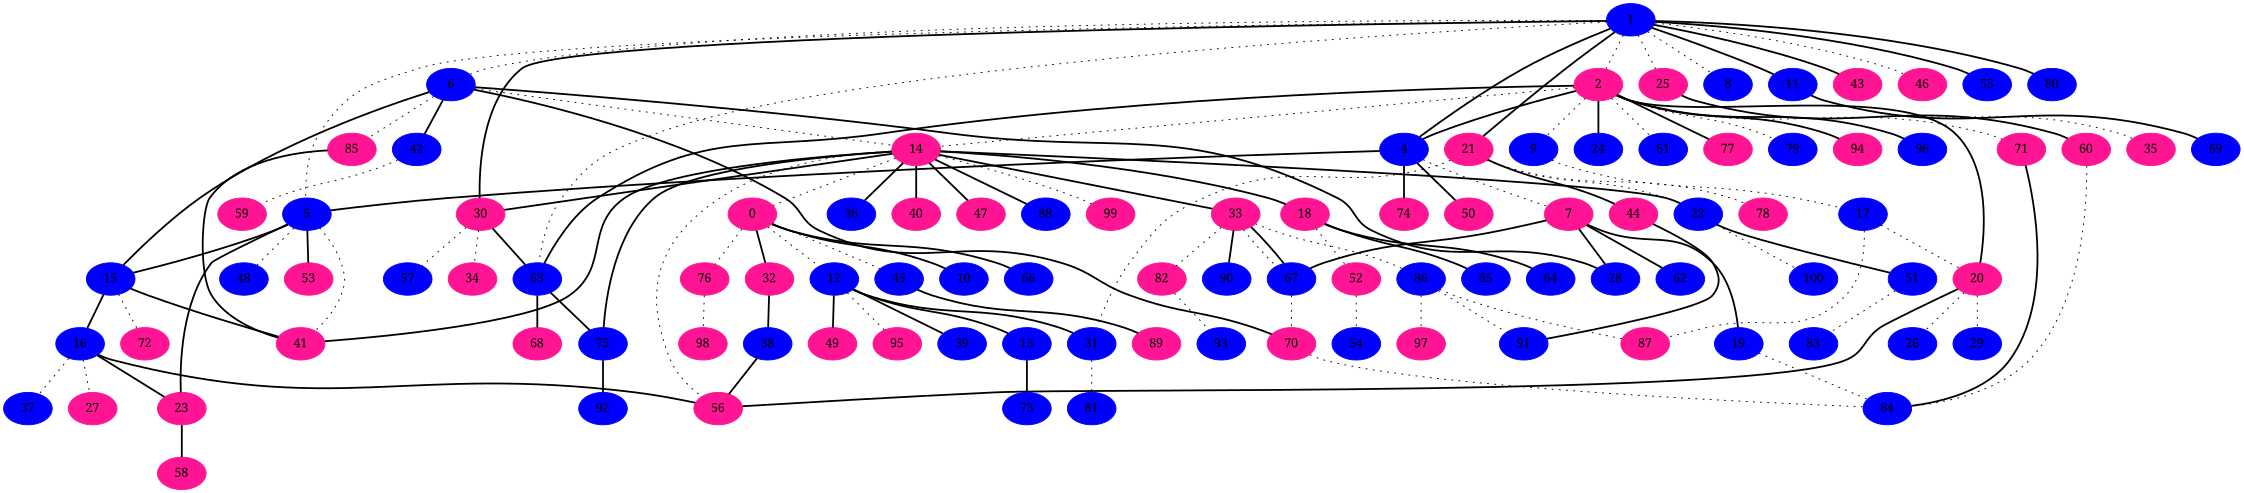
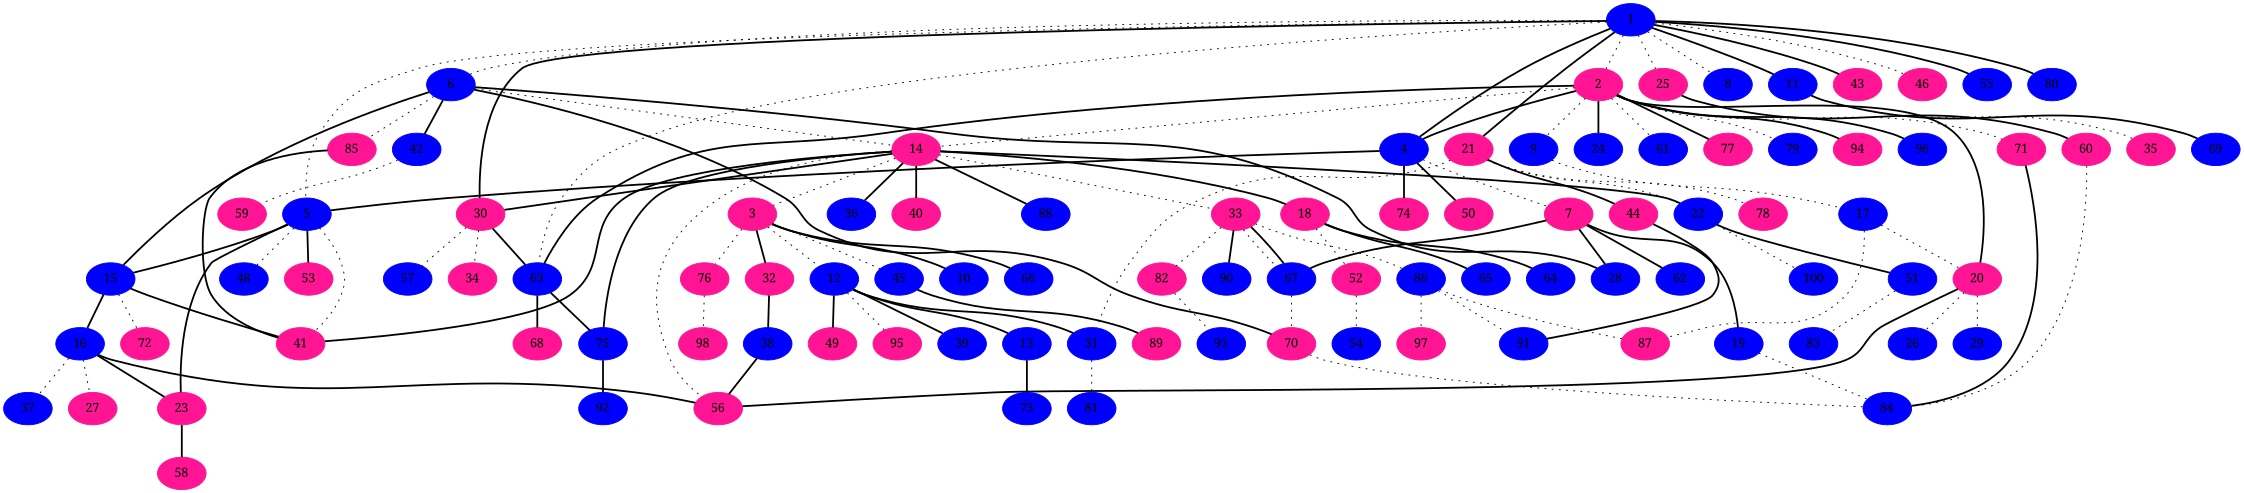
edge "14" -- "33": style bold -> dotted
node "0": label "0" -> "3"
node "47": removed
node "99": removed
